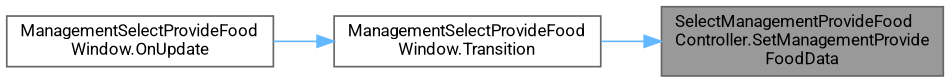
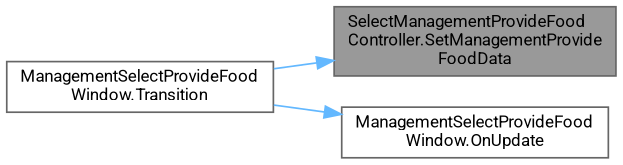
edge "ManagementSelectProvideFood Window.OnUpdate" -> "ManagementSelectProvideFood Window.Transition": reversed
